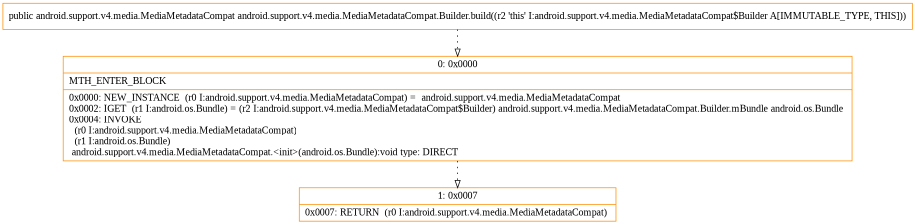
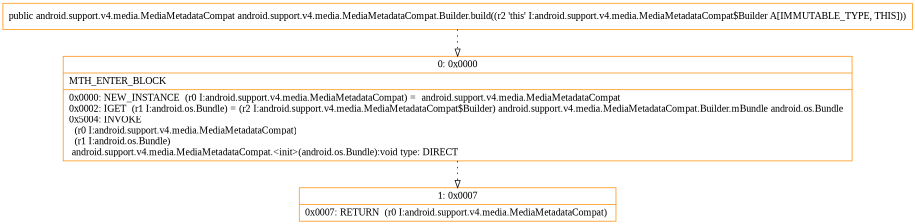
node "0: 0x0000": text "0x0004: INVOKE" -> "0x5004: INVOKE"
